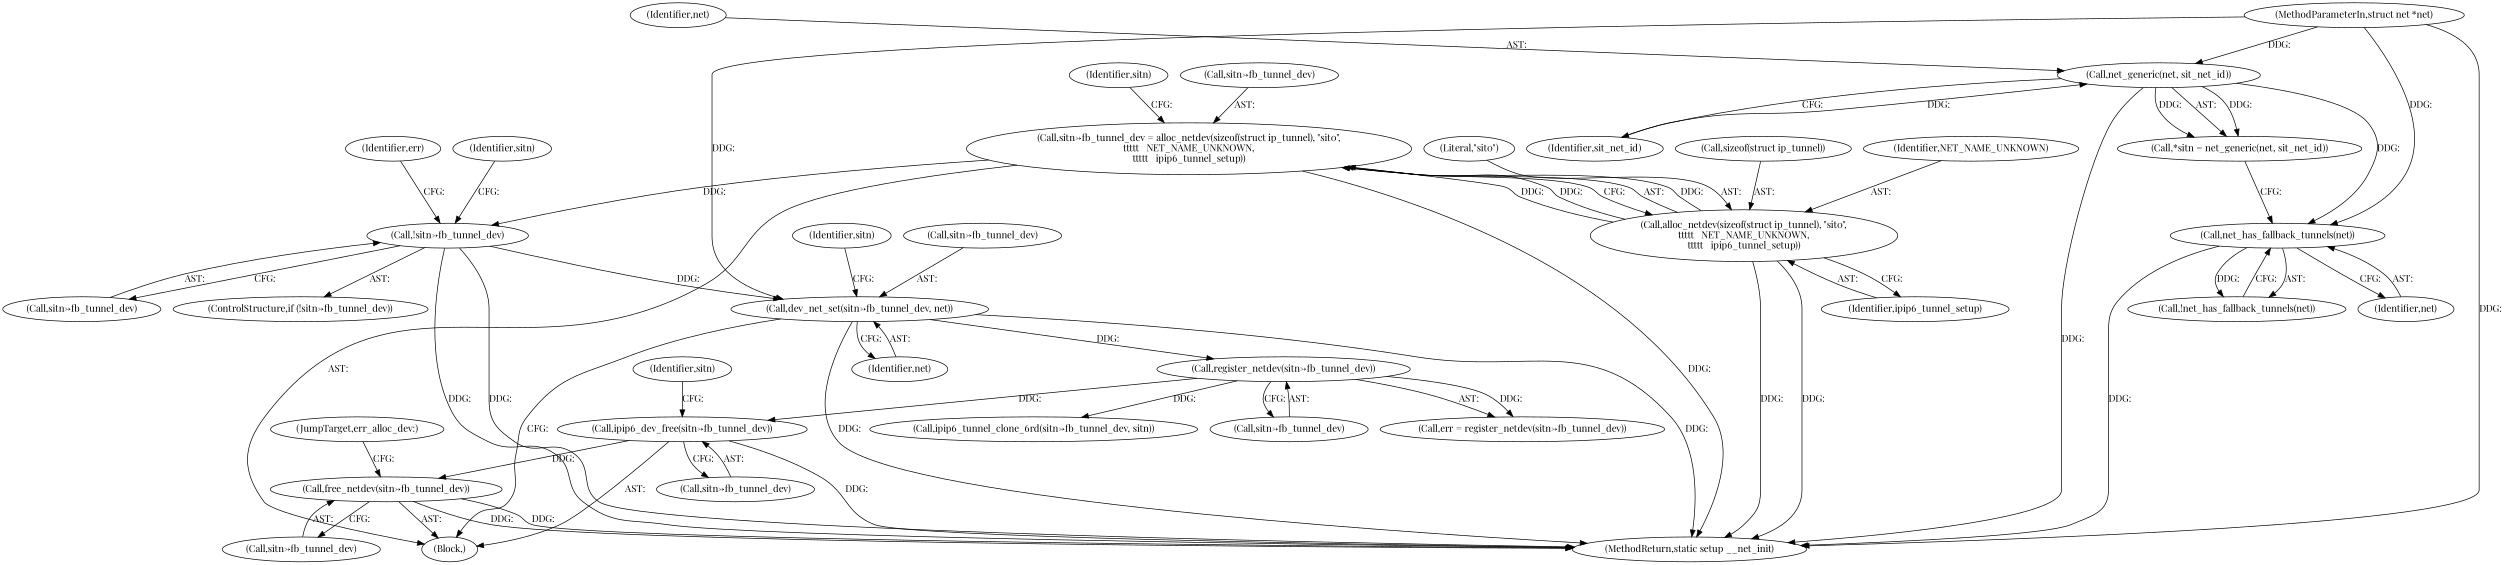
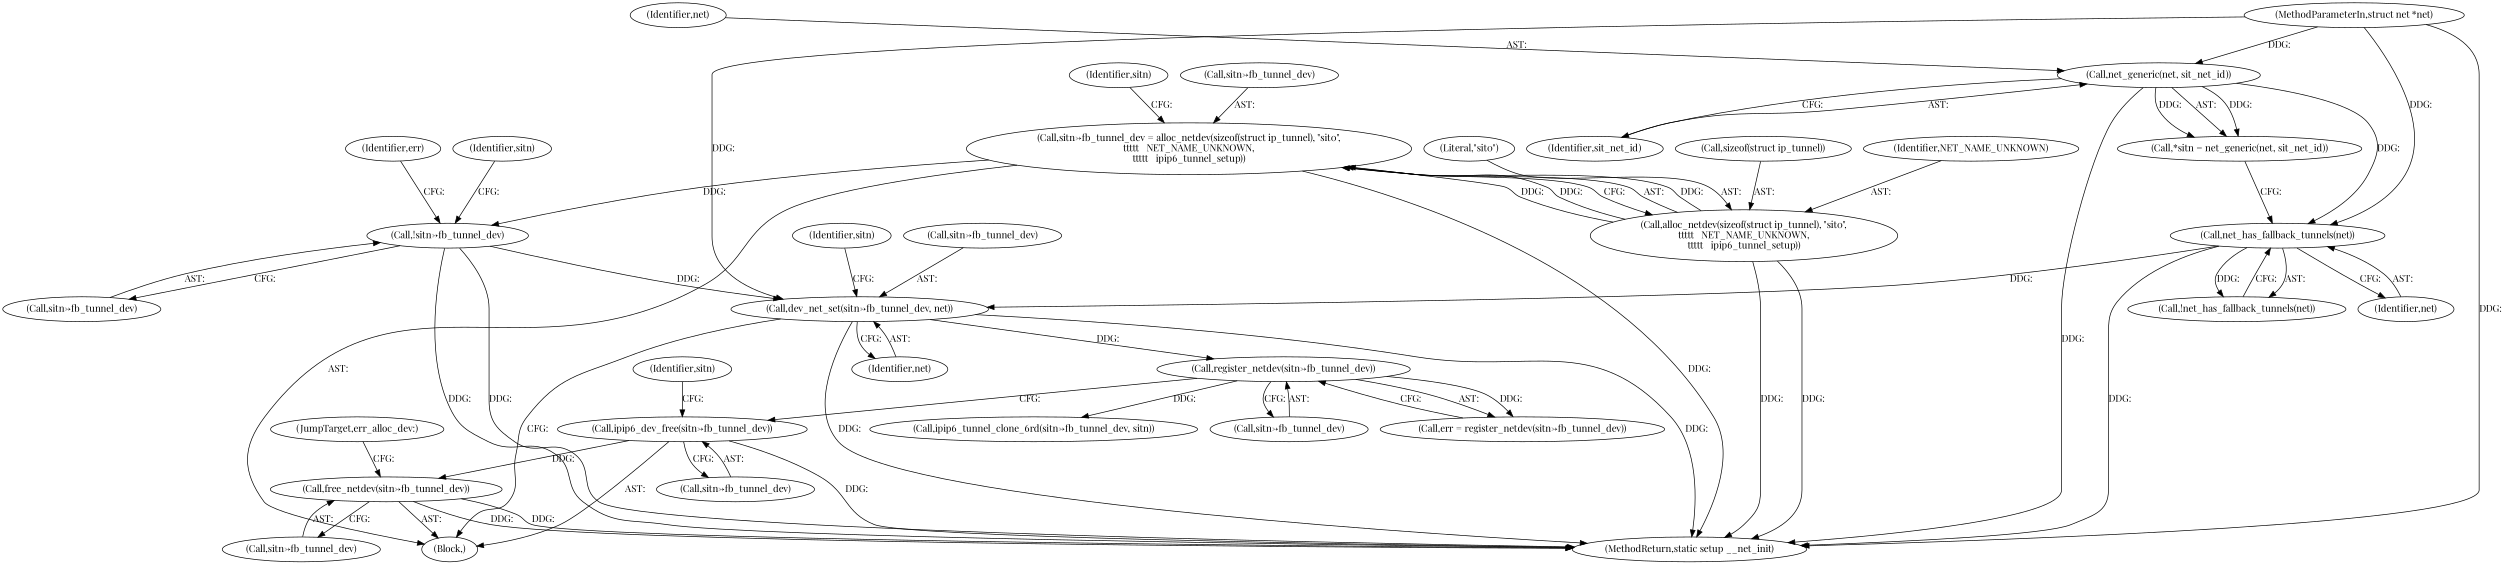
edge "(Identifier,sit_net_id)" -> "(Call,net_generic(net, sit_net_id))": label "DDG: " -> "AST: "
edge "(Call,net_has_fallback_tunnels(net))" -> "(Call,dev_net_set(sitn->fb_tunnel_dev, net))": added, label "DDG:"
node "(ControlStructure,if (!sitn->fb_tunnel_dev))": removed
node "(Identifier,ipip6_tunnel_setup)": removed
edge "(Call,register_netdev(sitn->fb_tunnel_dev))" -> "(Call,ipip6_dev_free(sitn->fb_tunnel_dev))": label "DDG: " -> "CFG: "
edge "(Call,err = register_netdev(sitn->fb_tunnel_dev))" -> "(Call,register_netdev(sitn->fb_tunnel_dev))": added, label "CFG:"
